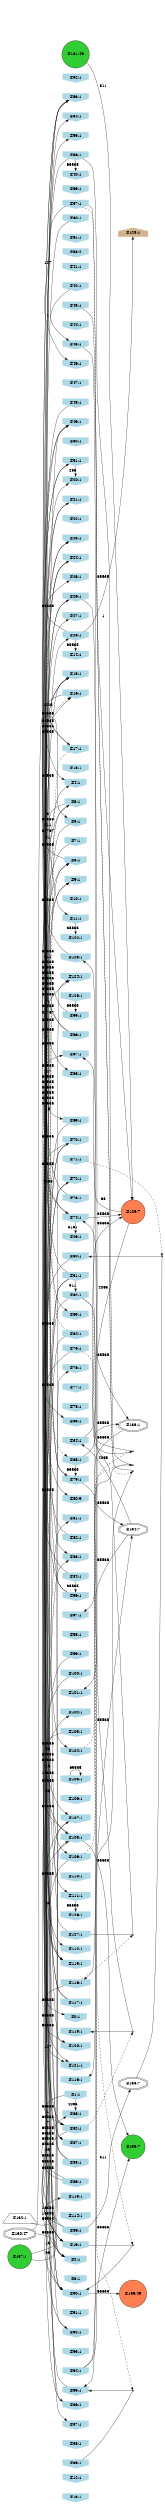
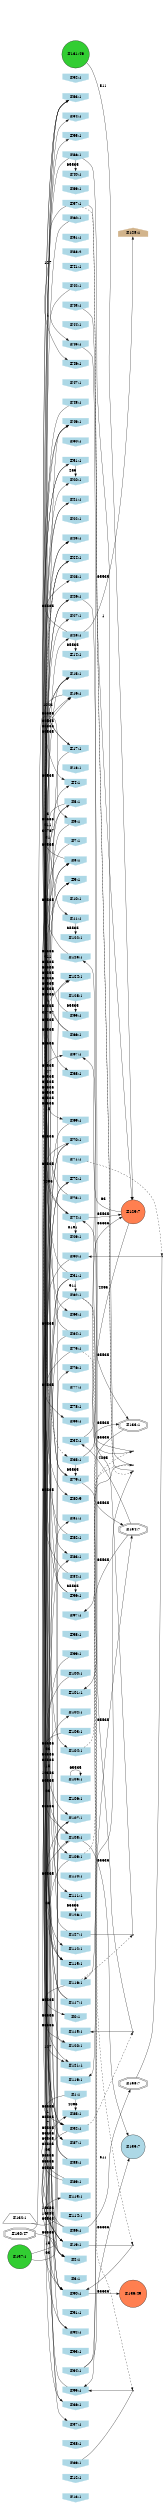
edge "#64:1" -> "#16:1": style dashed -> solid
edge "#17:1" -> "#32:1": style dashed -> solid
node "#135:7": fillcolor limegreen -> lightblue
